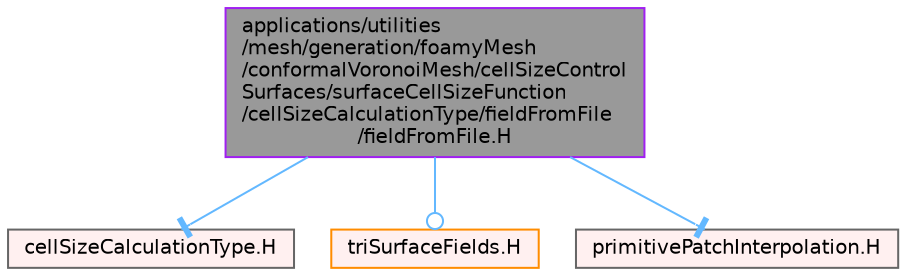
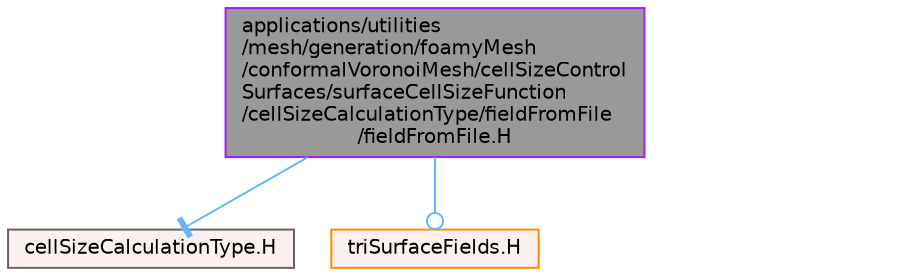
node "primitivePatchInterpolation.H": removed
